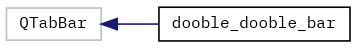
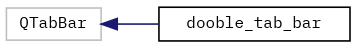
node "dooble_dooble_bar": label "dooble_dooble_bar" -> "dooble_tab_bar"
